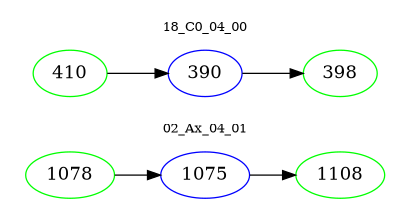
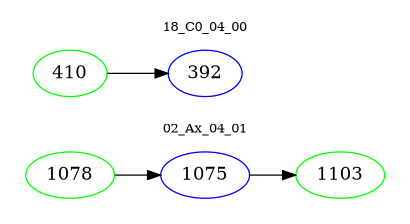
node "390": label "390" -> "392"
node "398": removed
node "1108": label "1108" -> "1103"
